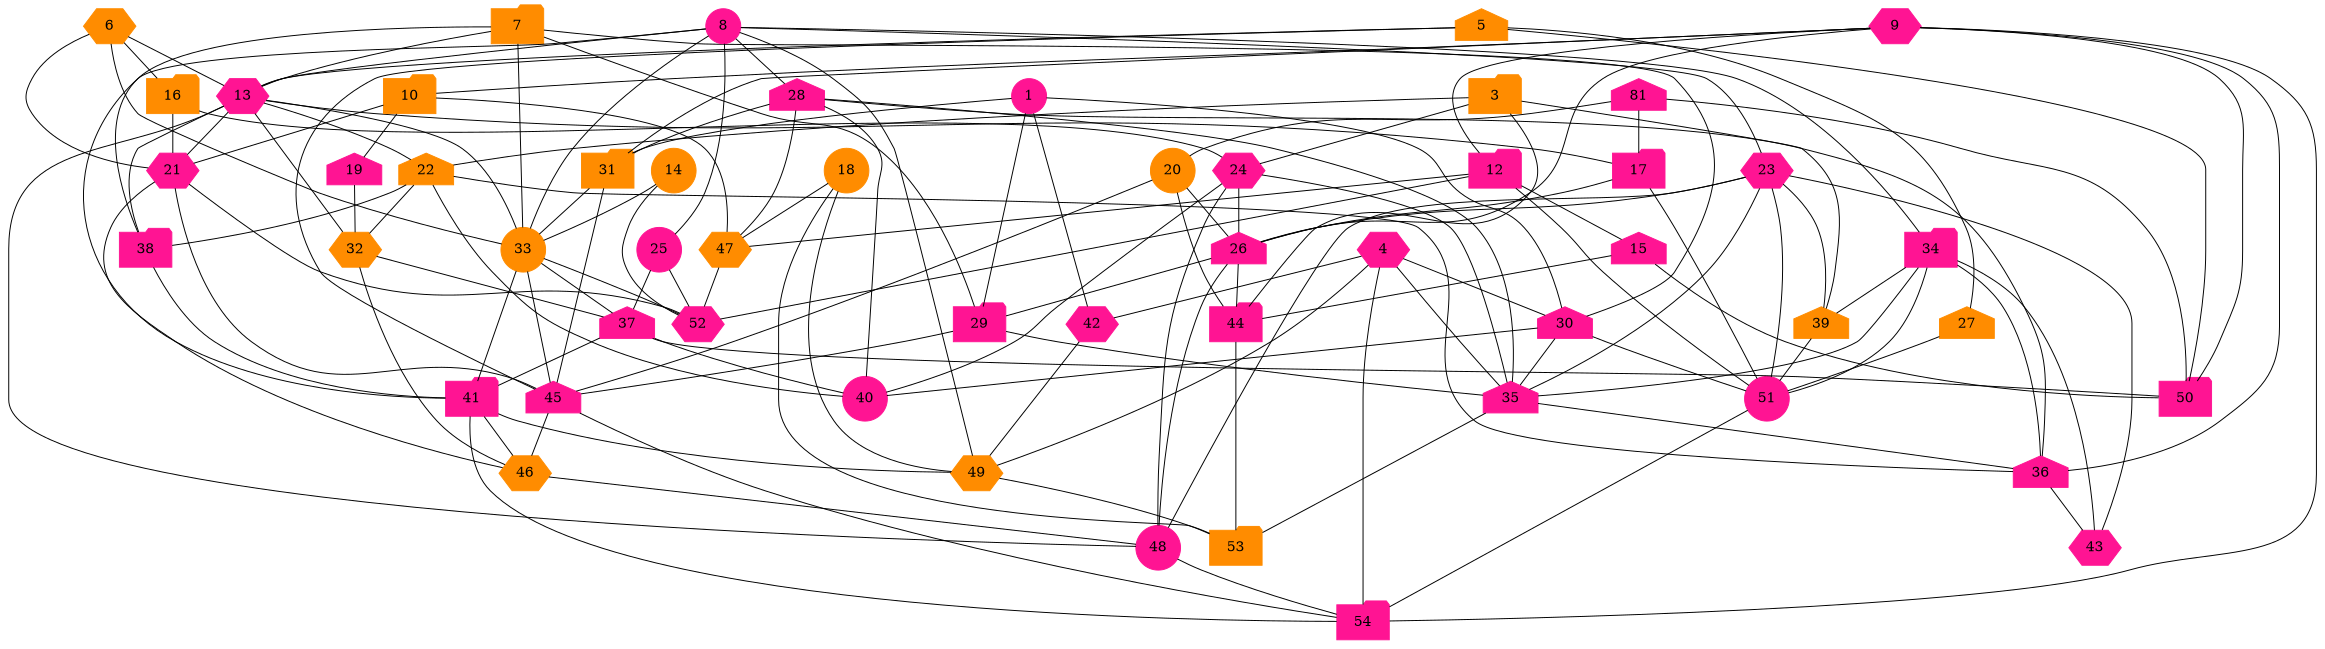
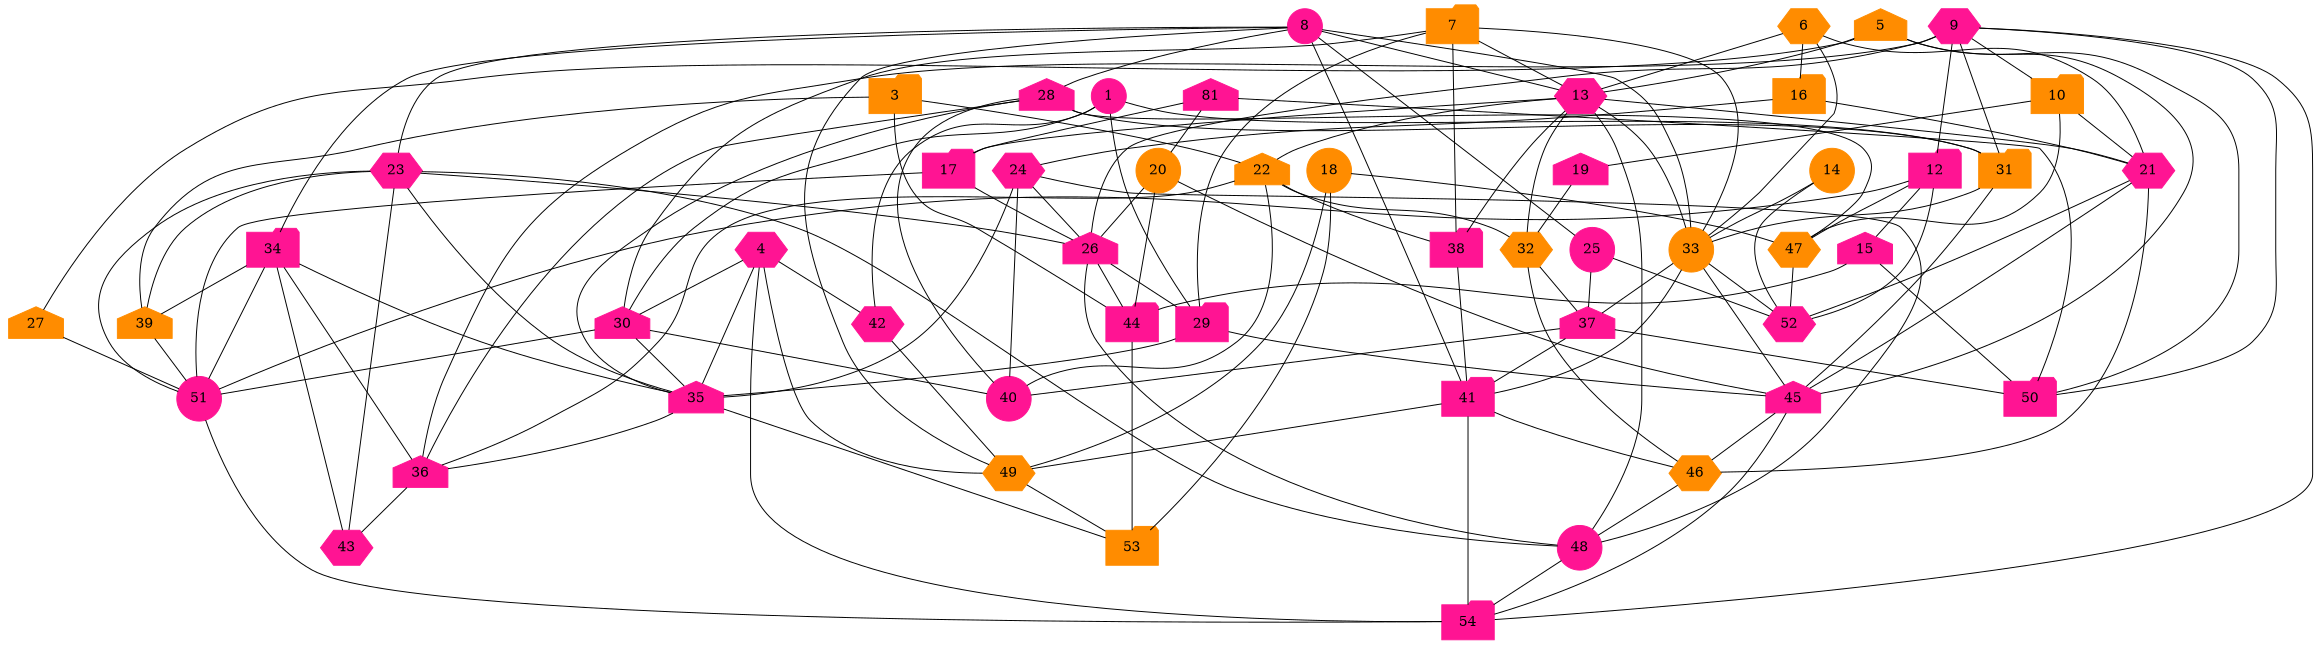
edge "3" -- "24": removed
